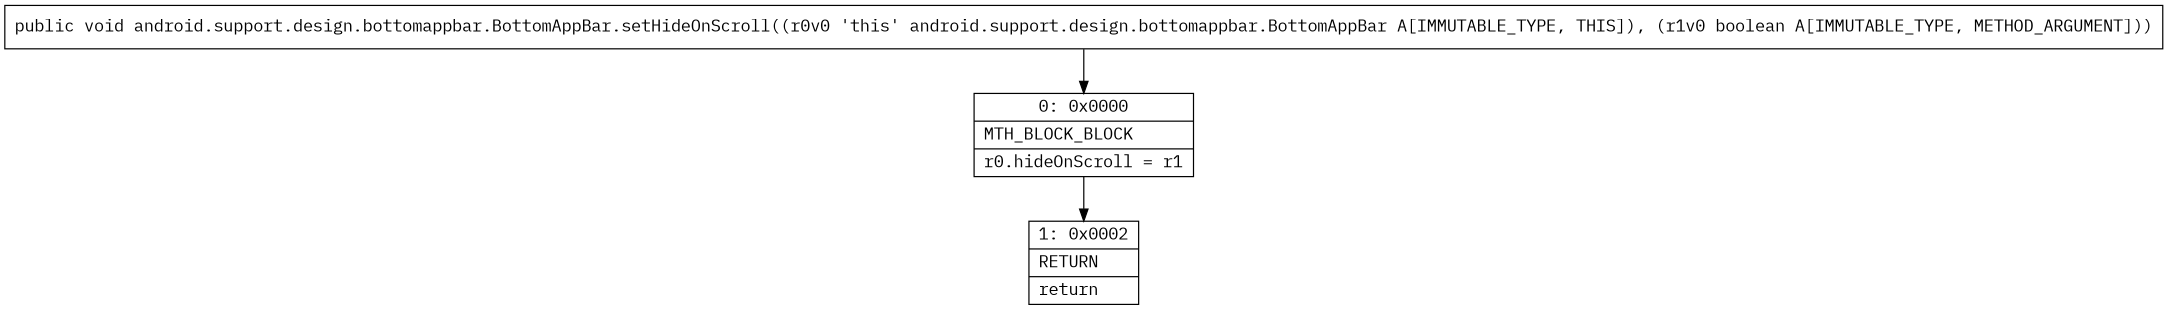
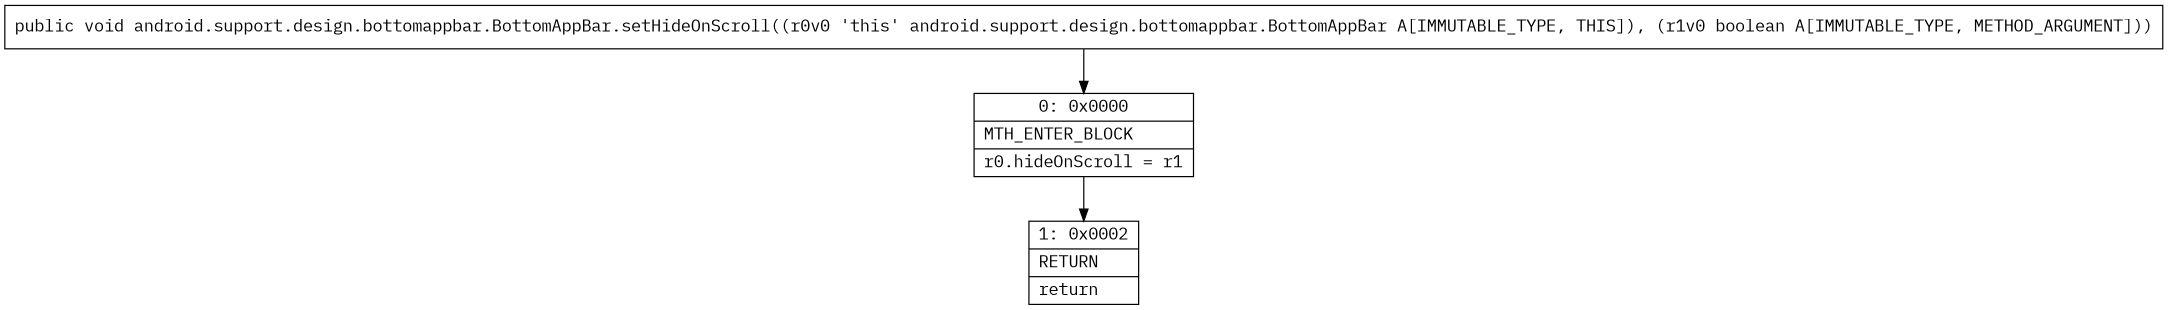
node "0: 0x0000": text "MTH_BLOCK_BLOCK" -> "MTH_ENTER_BLOCK"
